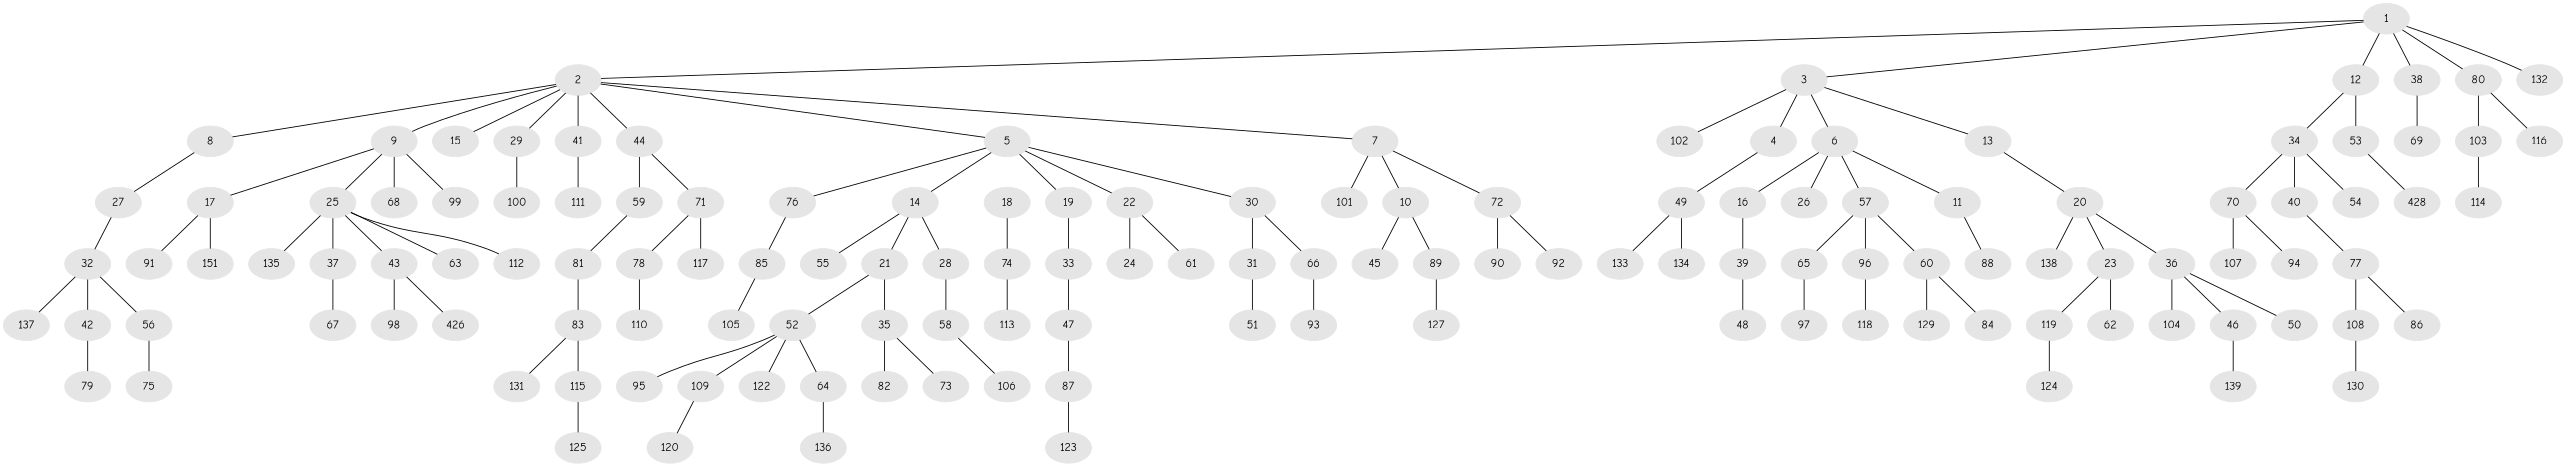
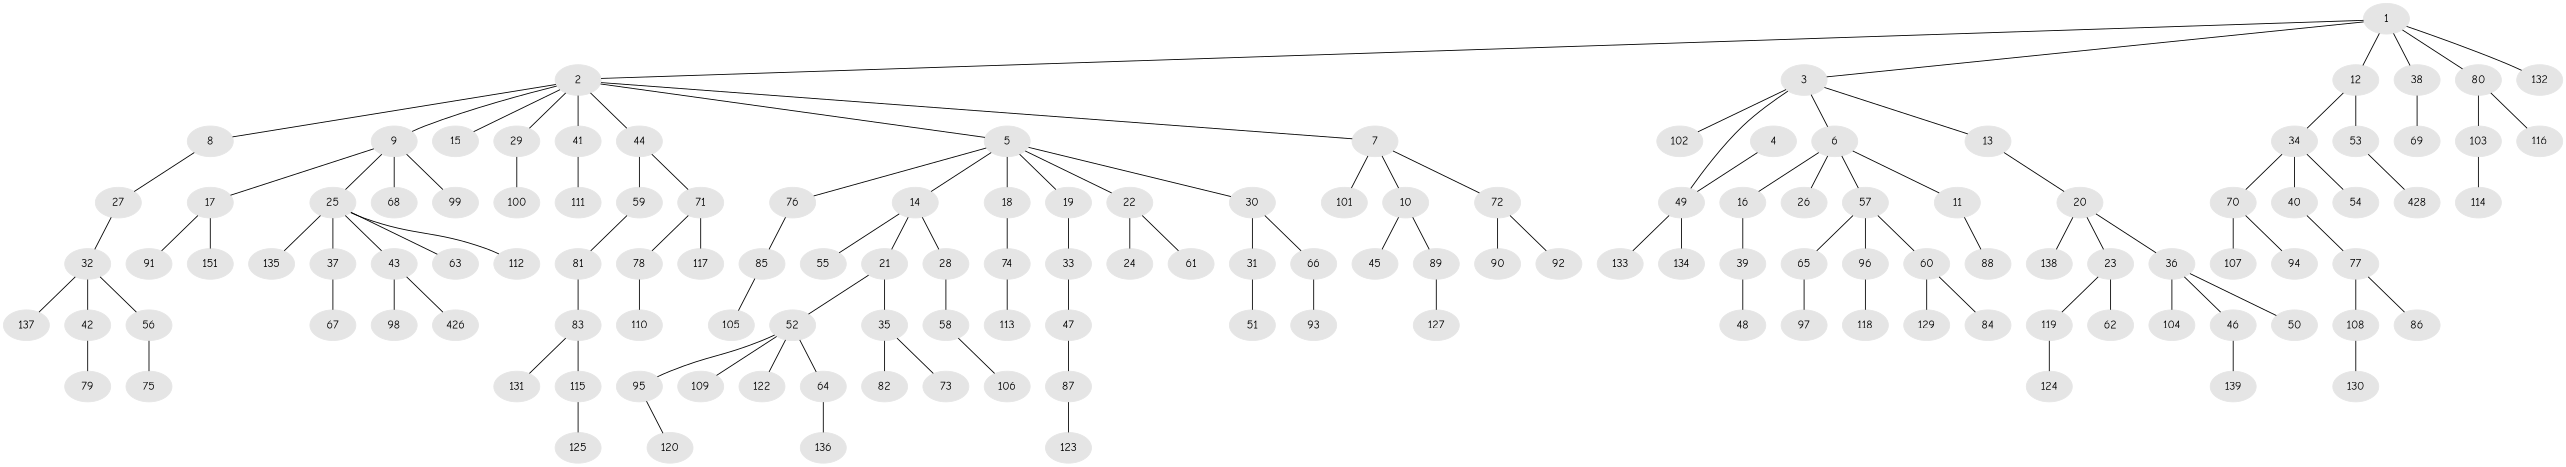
edge "3" -- "4": now "3" -- "49"
edge "5" -- "18": added
edge "109" -- "120": now "95" -- "120"
